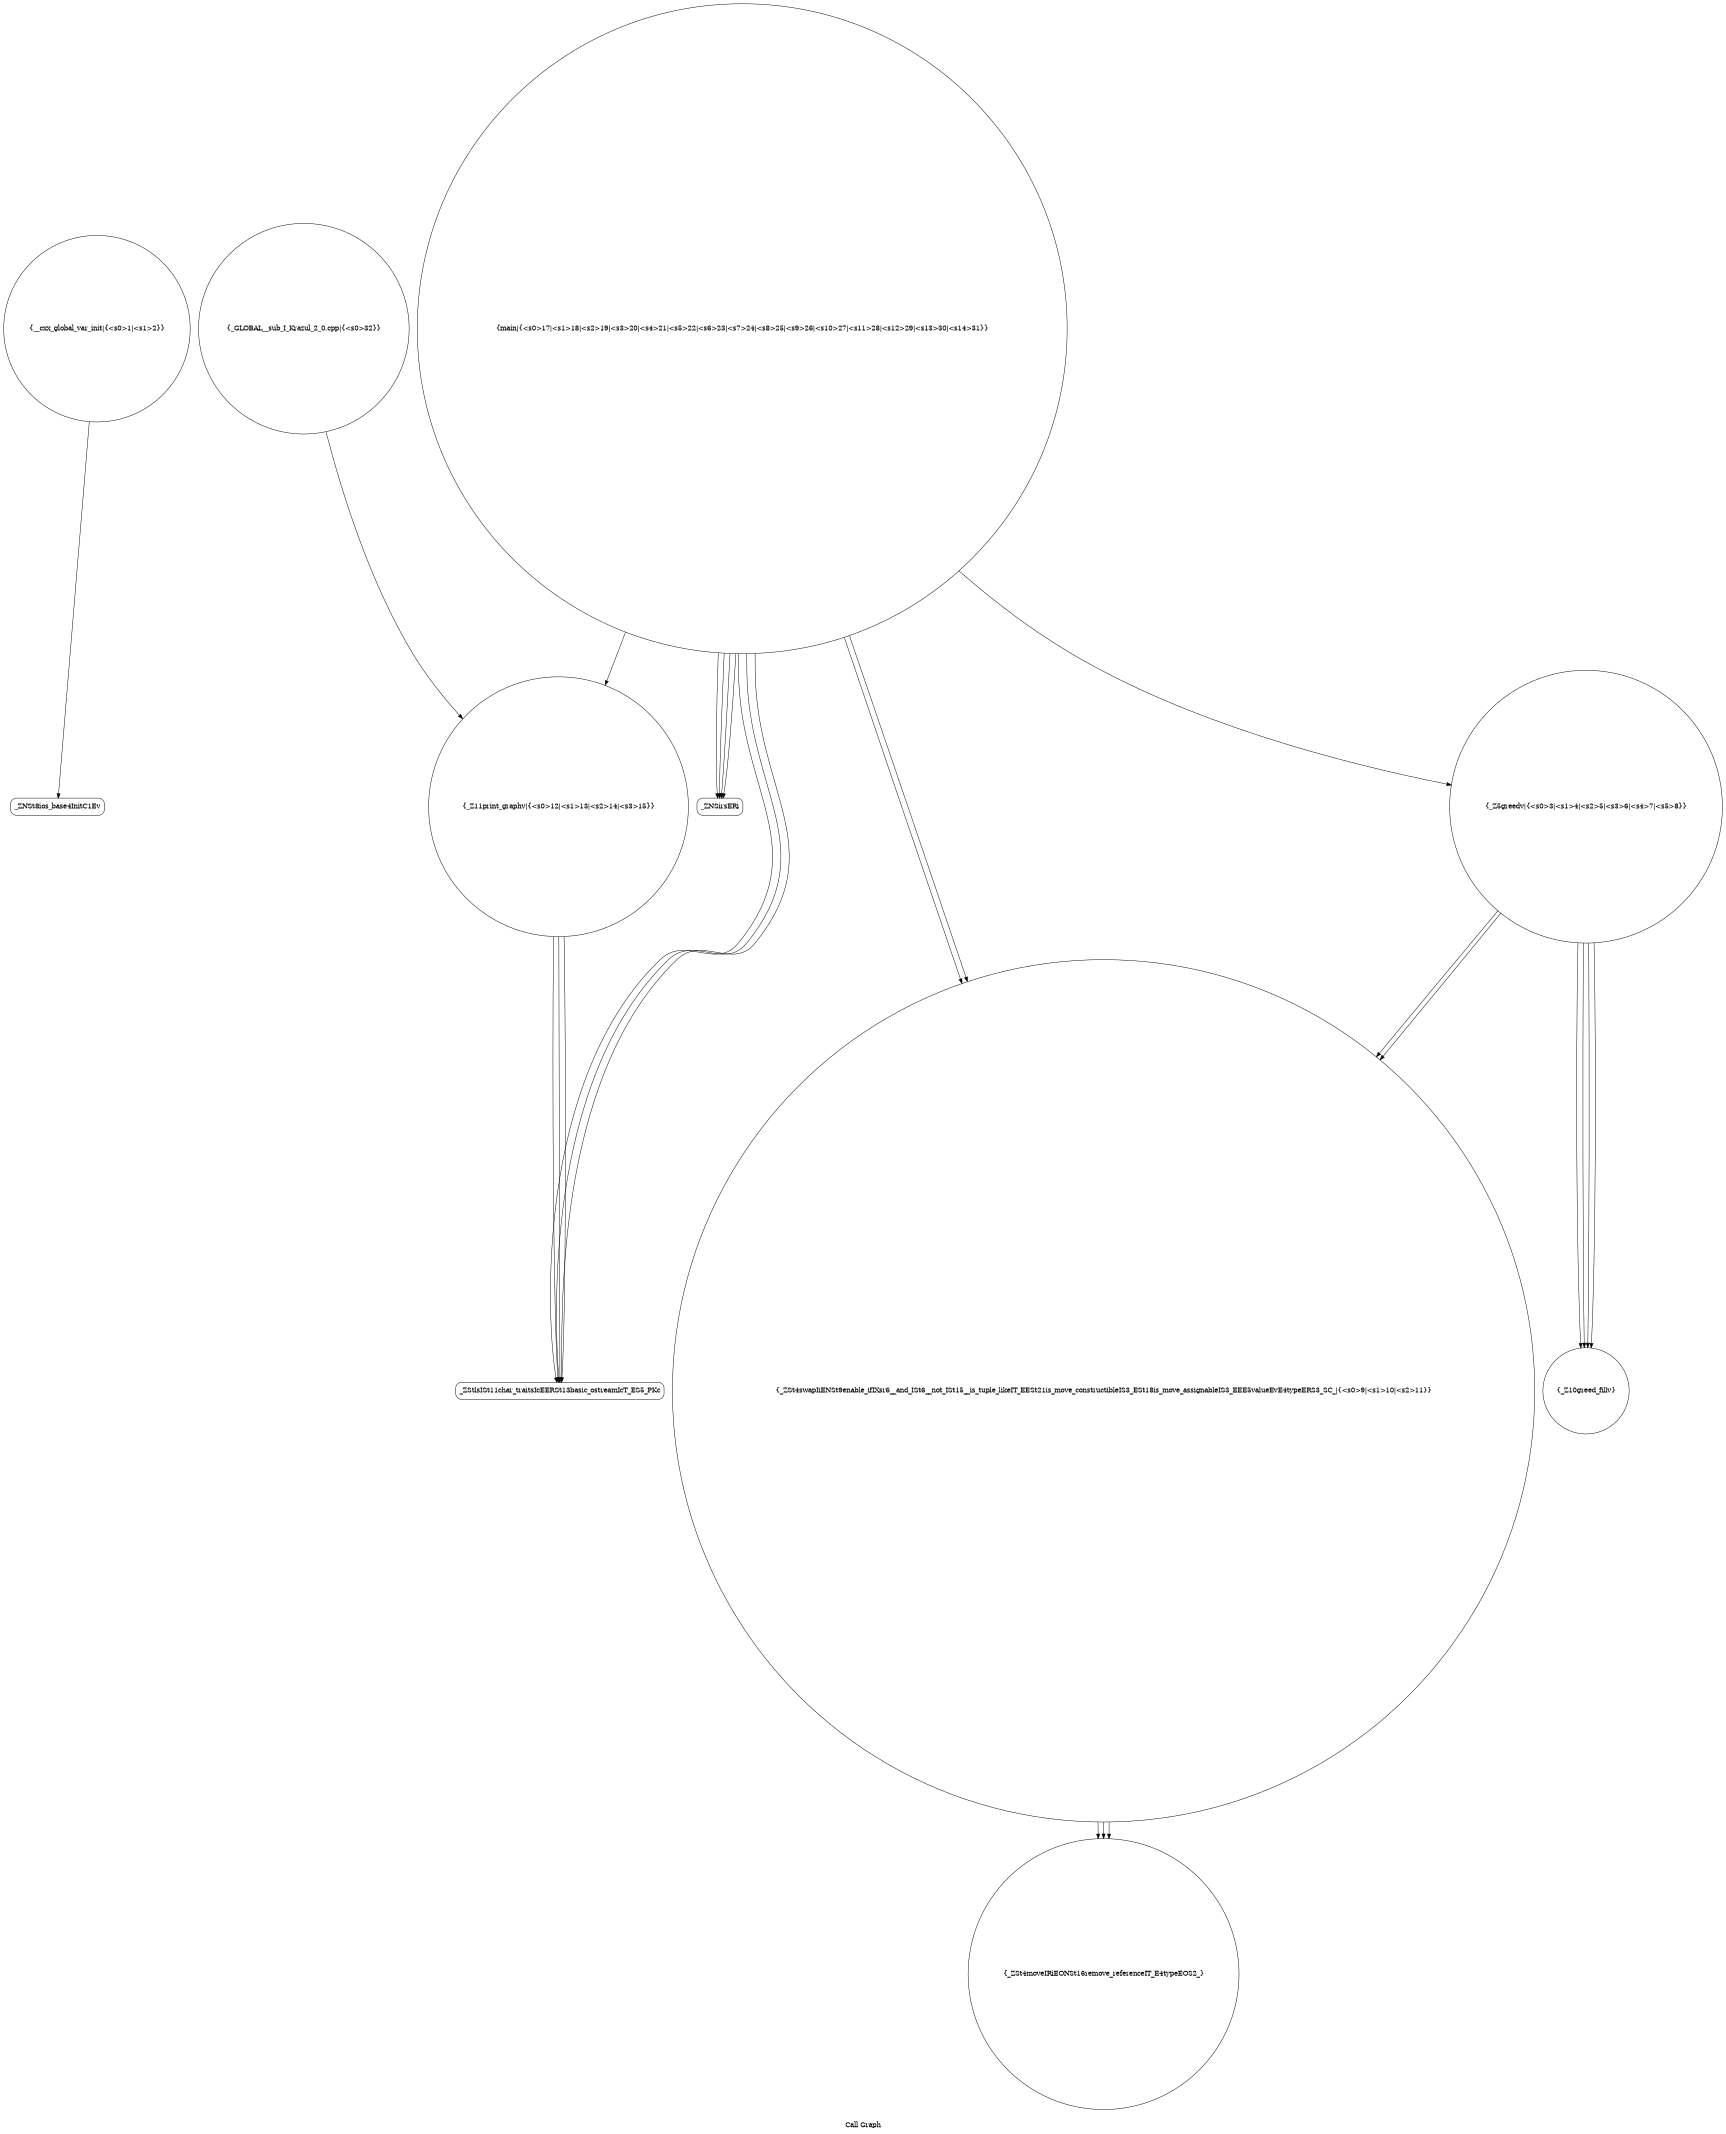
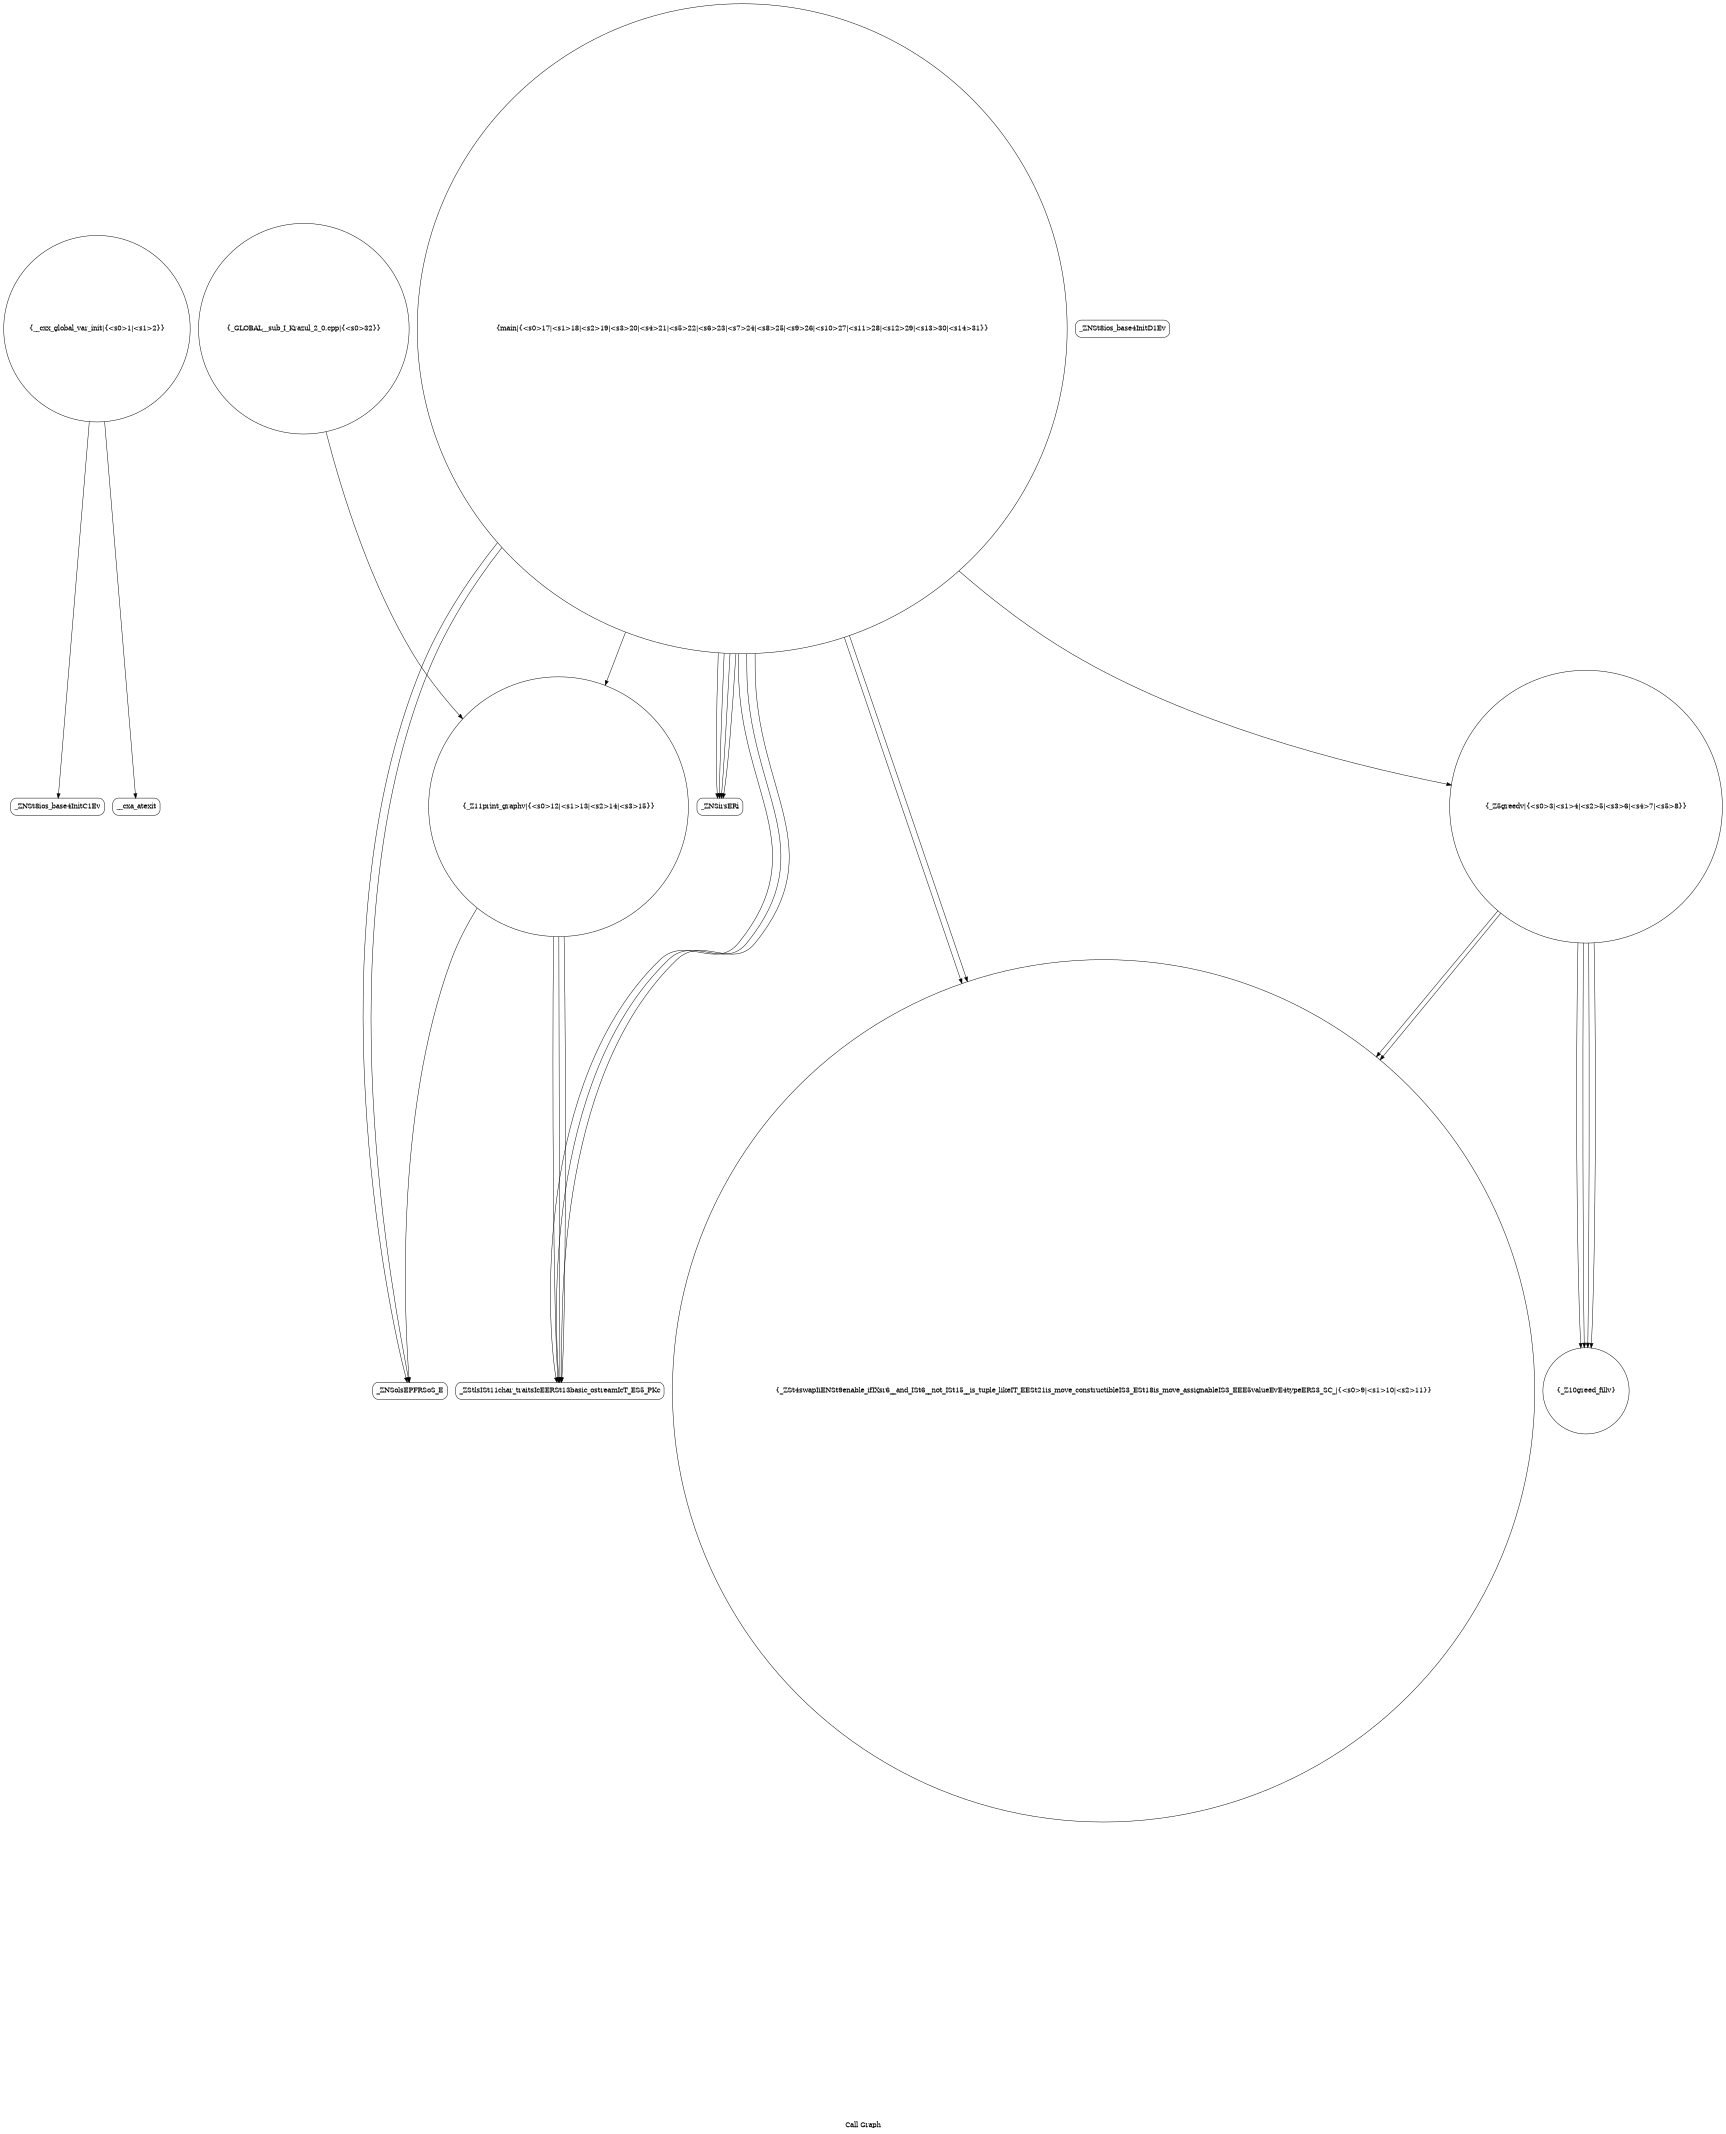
node "_ZNSt8ios_base4InitD1Ev": added
node "__cxa_atexit": added
node "_ZNSolsEPFRSoS_E": added
node "{_ZSt4moveIRiEONSt16remove_referenceIT_E4typeEOS2_}": removed
